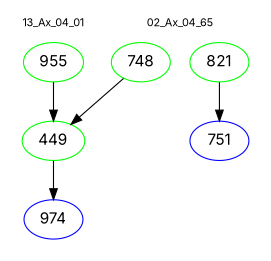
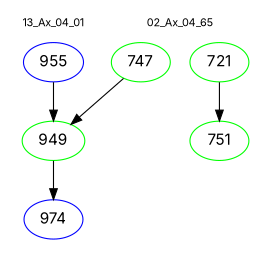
node "955": color green -> blue
node "748": label "748" -> "747"
node "821": label "821" -> "721"
node "449": label "449" -> "949"
node "751": color blue -> green
